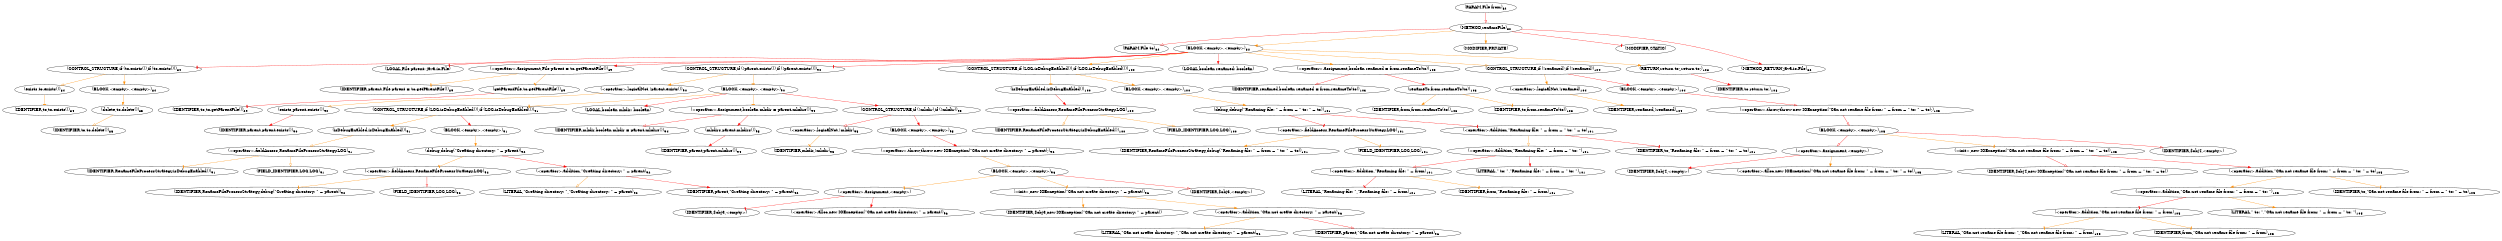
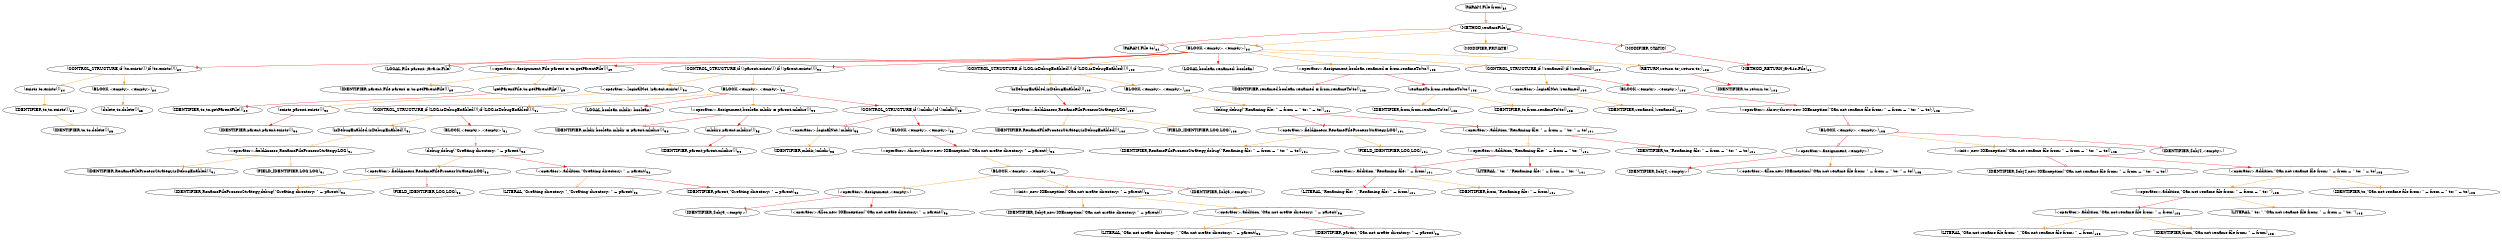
edge "(METHOD,renameFile)" -> "(METHOD_RETURN,java.io.File)": now "(MODIFIER,STATIC)" -> "(METHOD_RETURN,java.io.File)"
edge "(delete,to.delete())" -> "(IDENTIFIER,to,to.delete())": now "(IDENTIFIER,to,to.exists())" -> "(IDENTIFIER,to,to.delete())"
